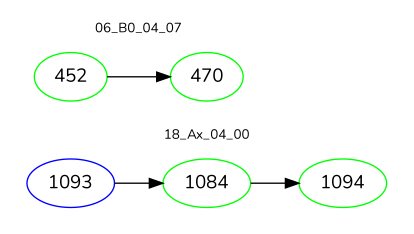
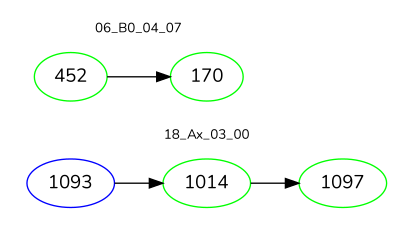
node "470": label "470" -> "170"
cluster "18_Ax_04_00": label "18_Ax_04_00" -> "18_Ax_03_00"
node "1084": label "1084" -> "1014"
node "1094": label "1094" -> "1097"
